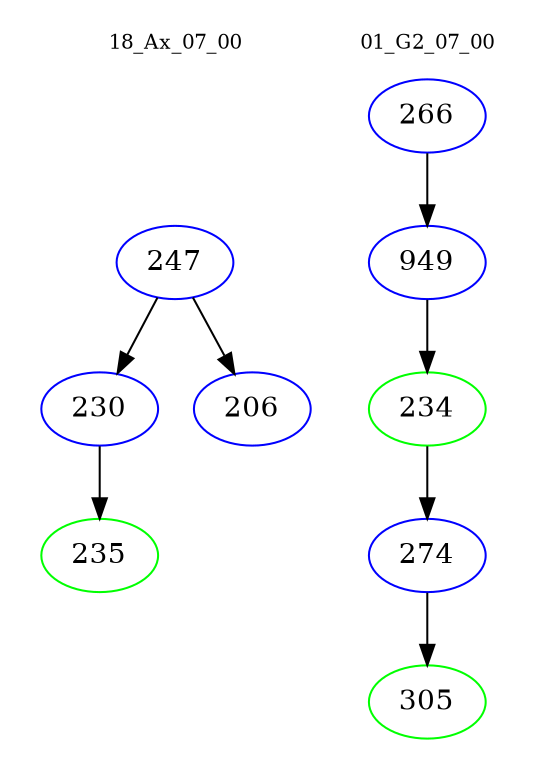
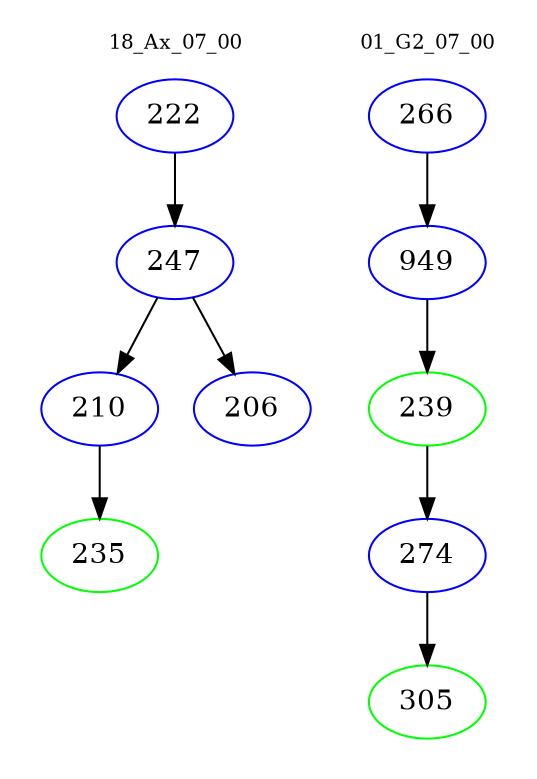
node "222": added
node "230": label "230" -> "210"
node "234": label "234" -> "239"
